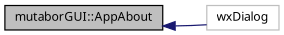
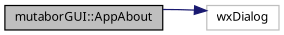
edge "wxDialog" -> "mutaborGUI::AppAbout": reversed
